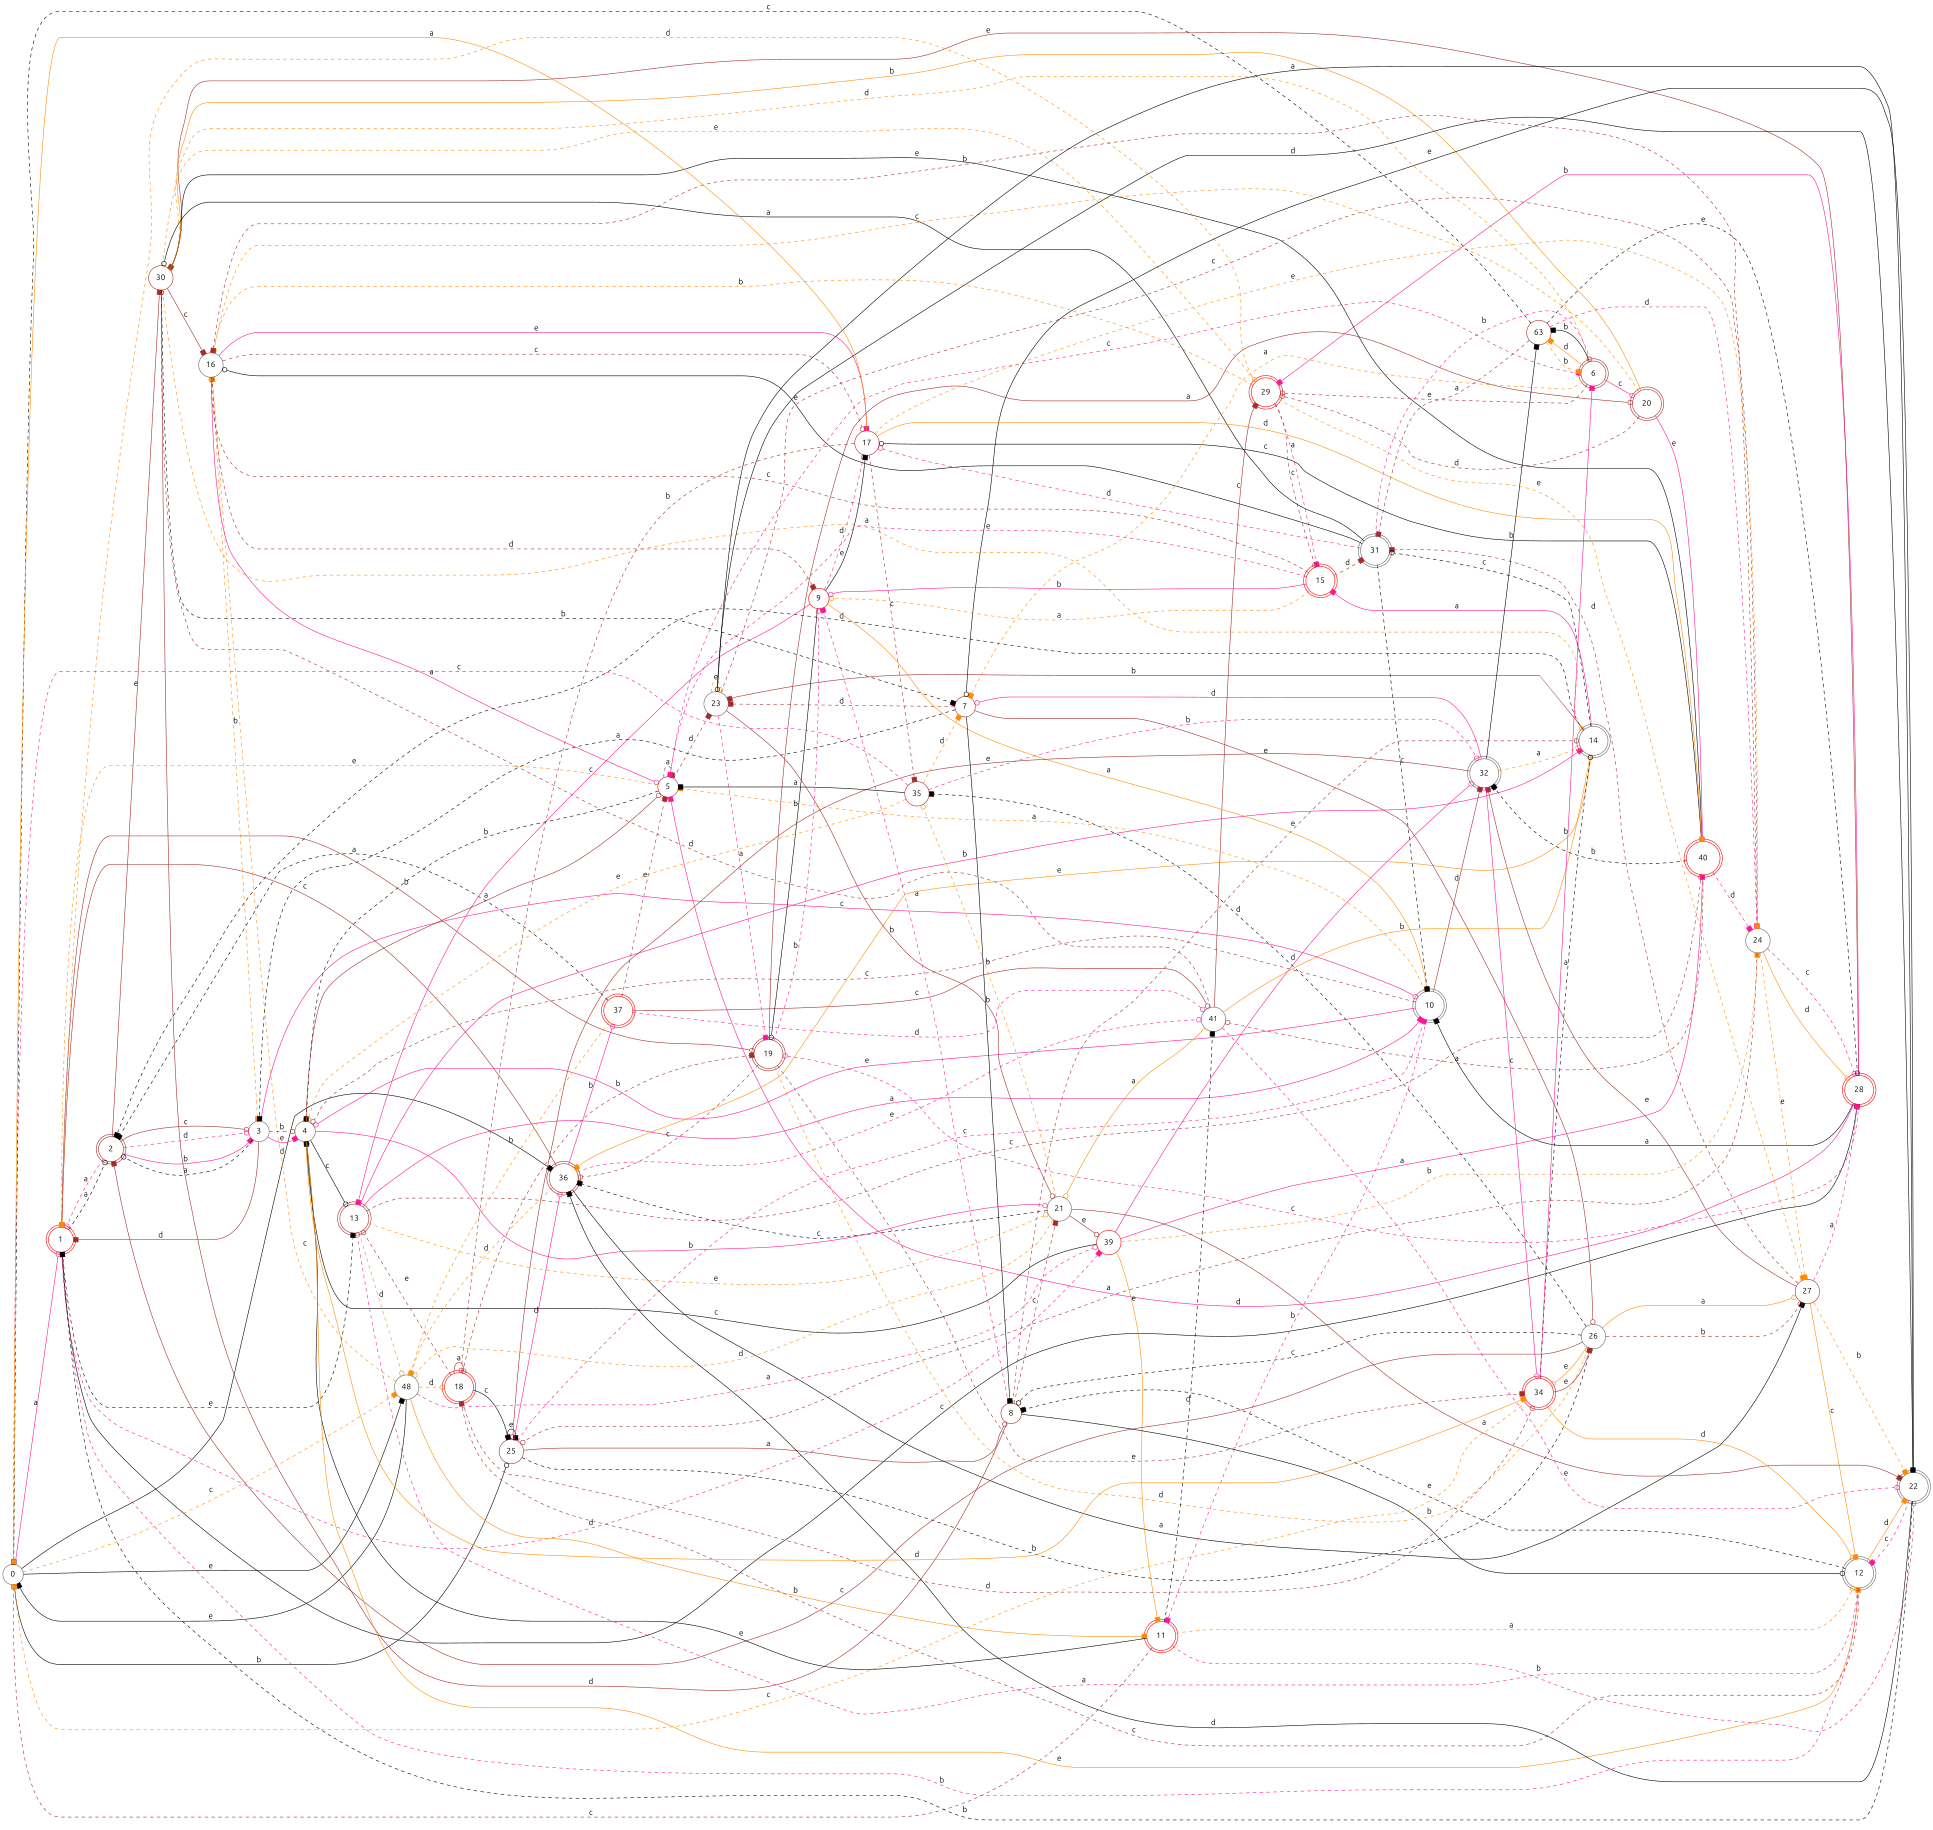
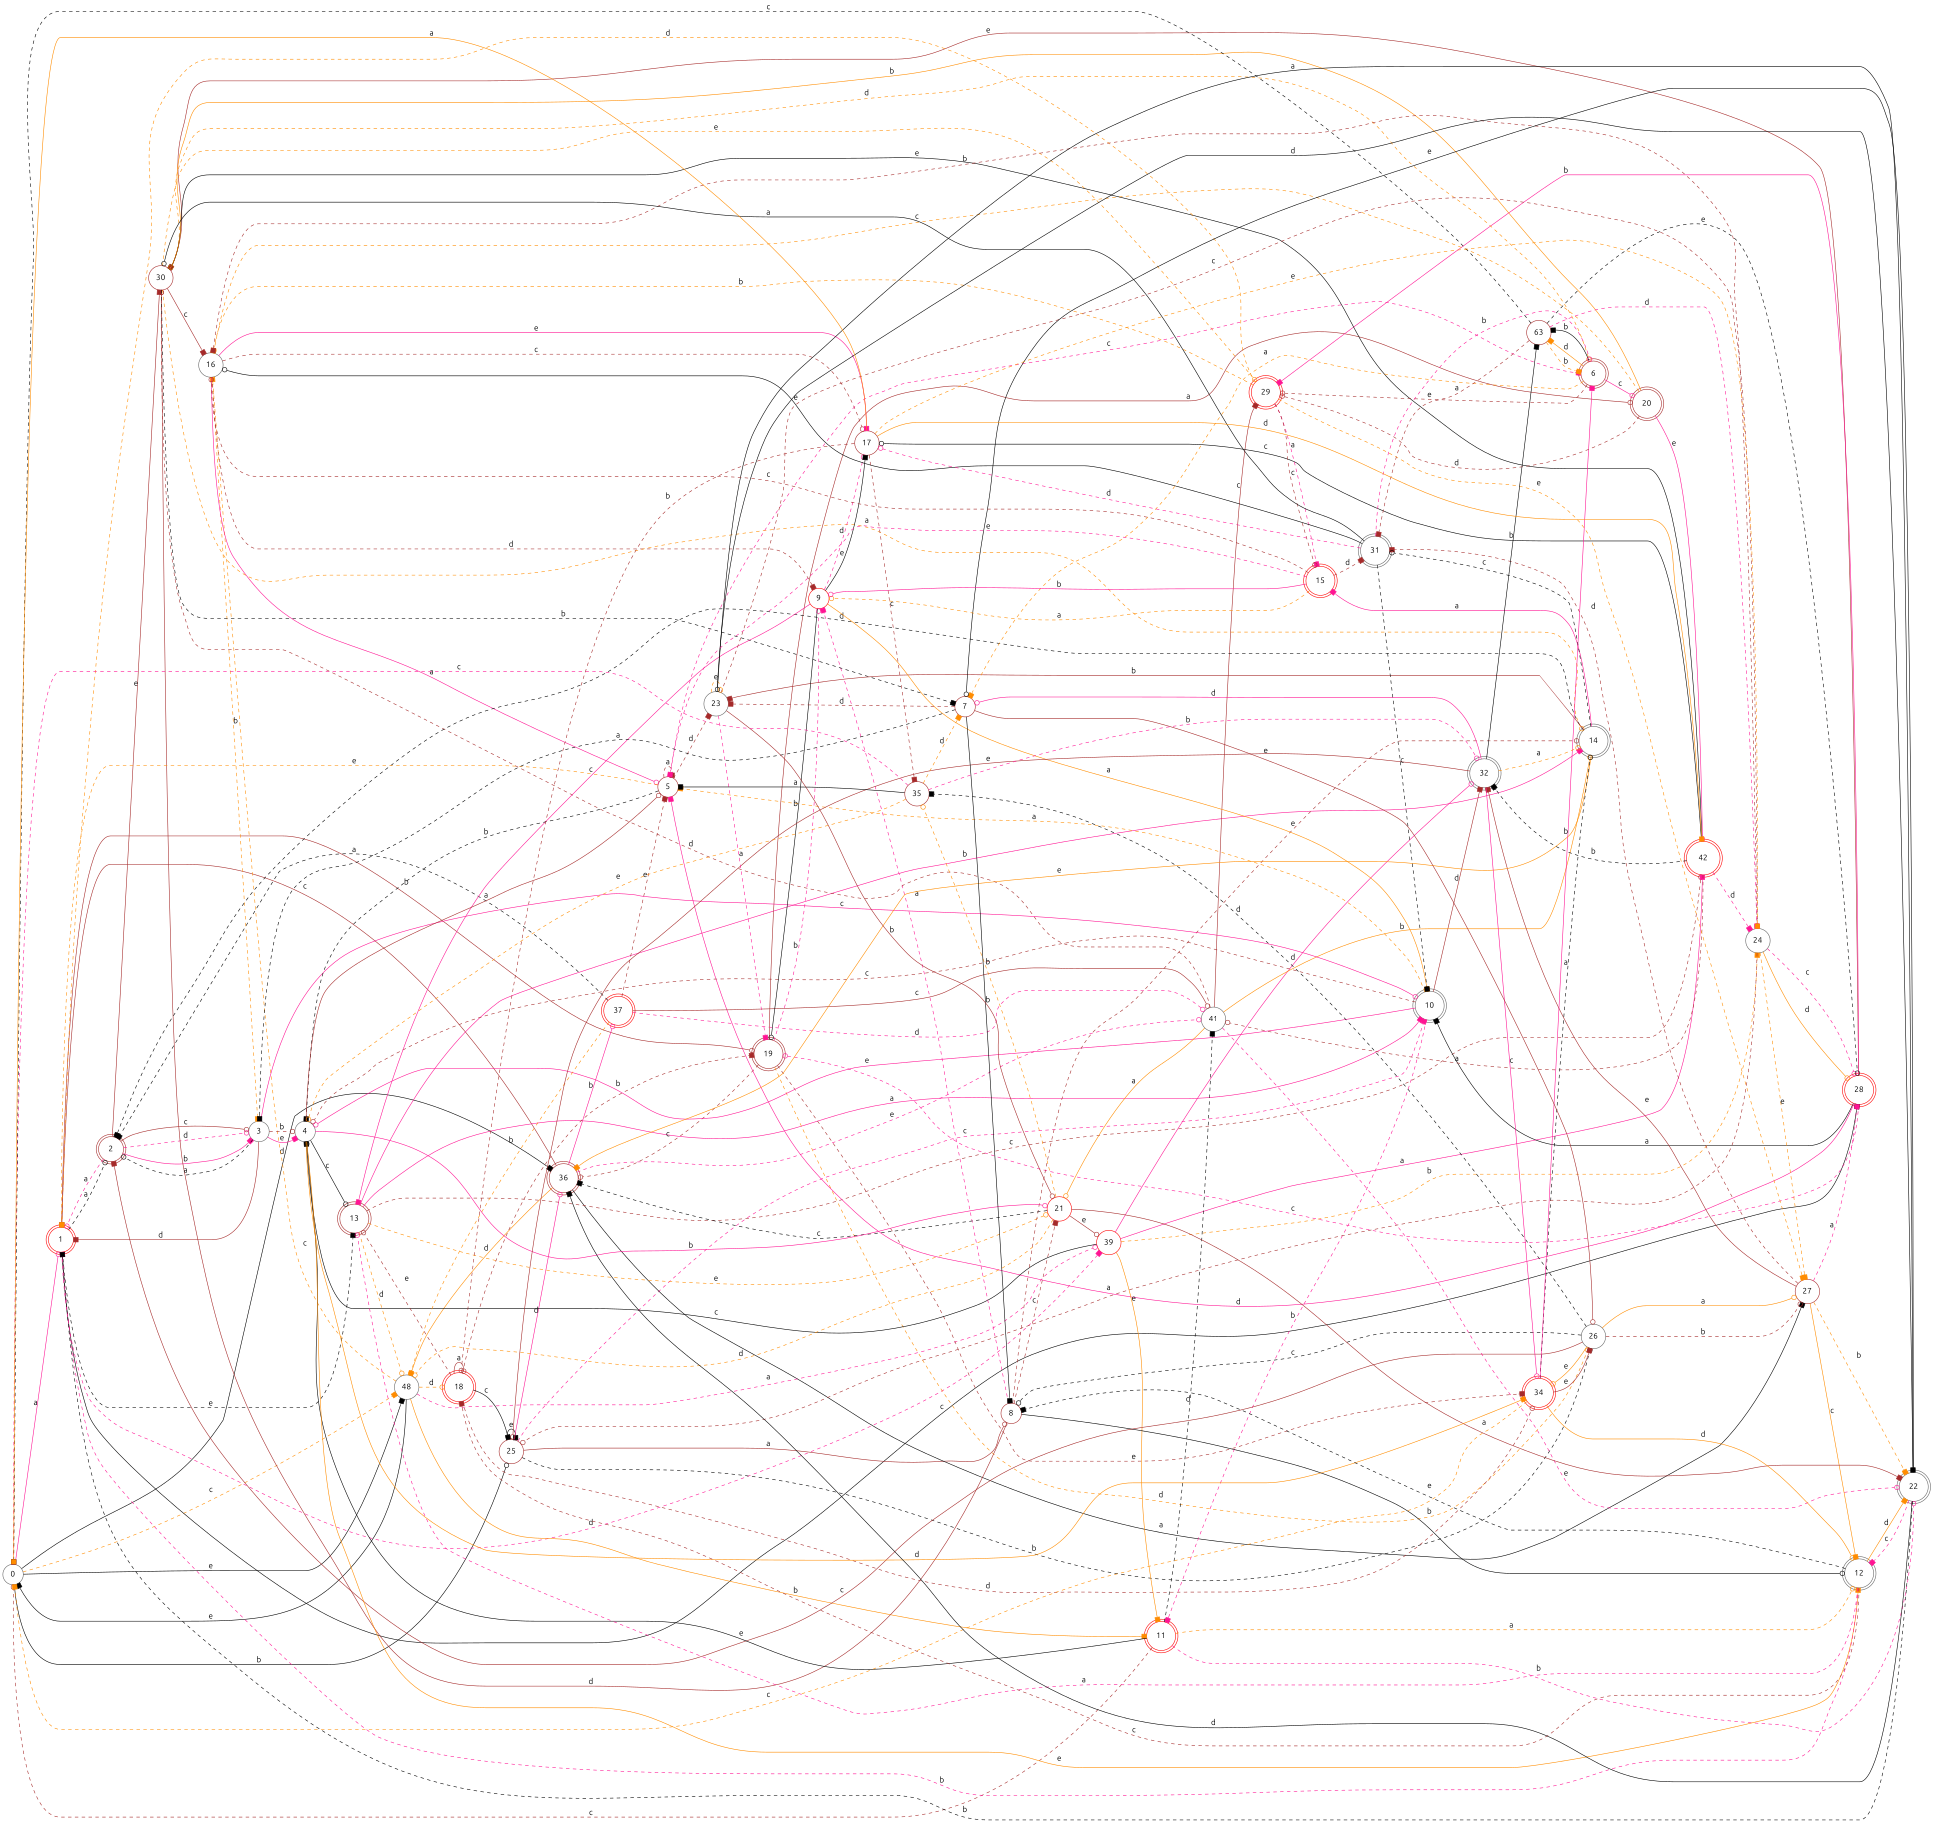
node "40": label "40" -> "42"
node "21": color gray40 -> red
edge "36" -> "48": style dashed -> solid
